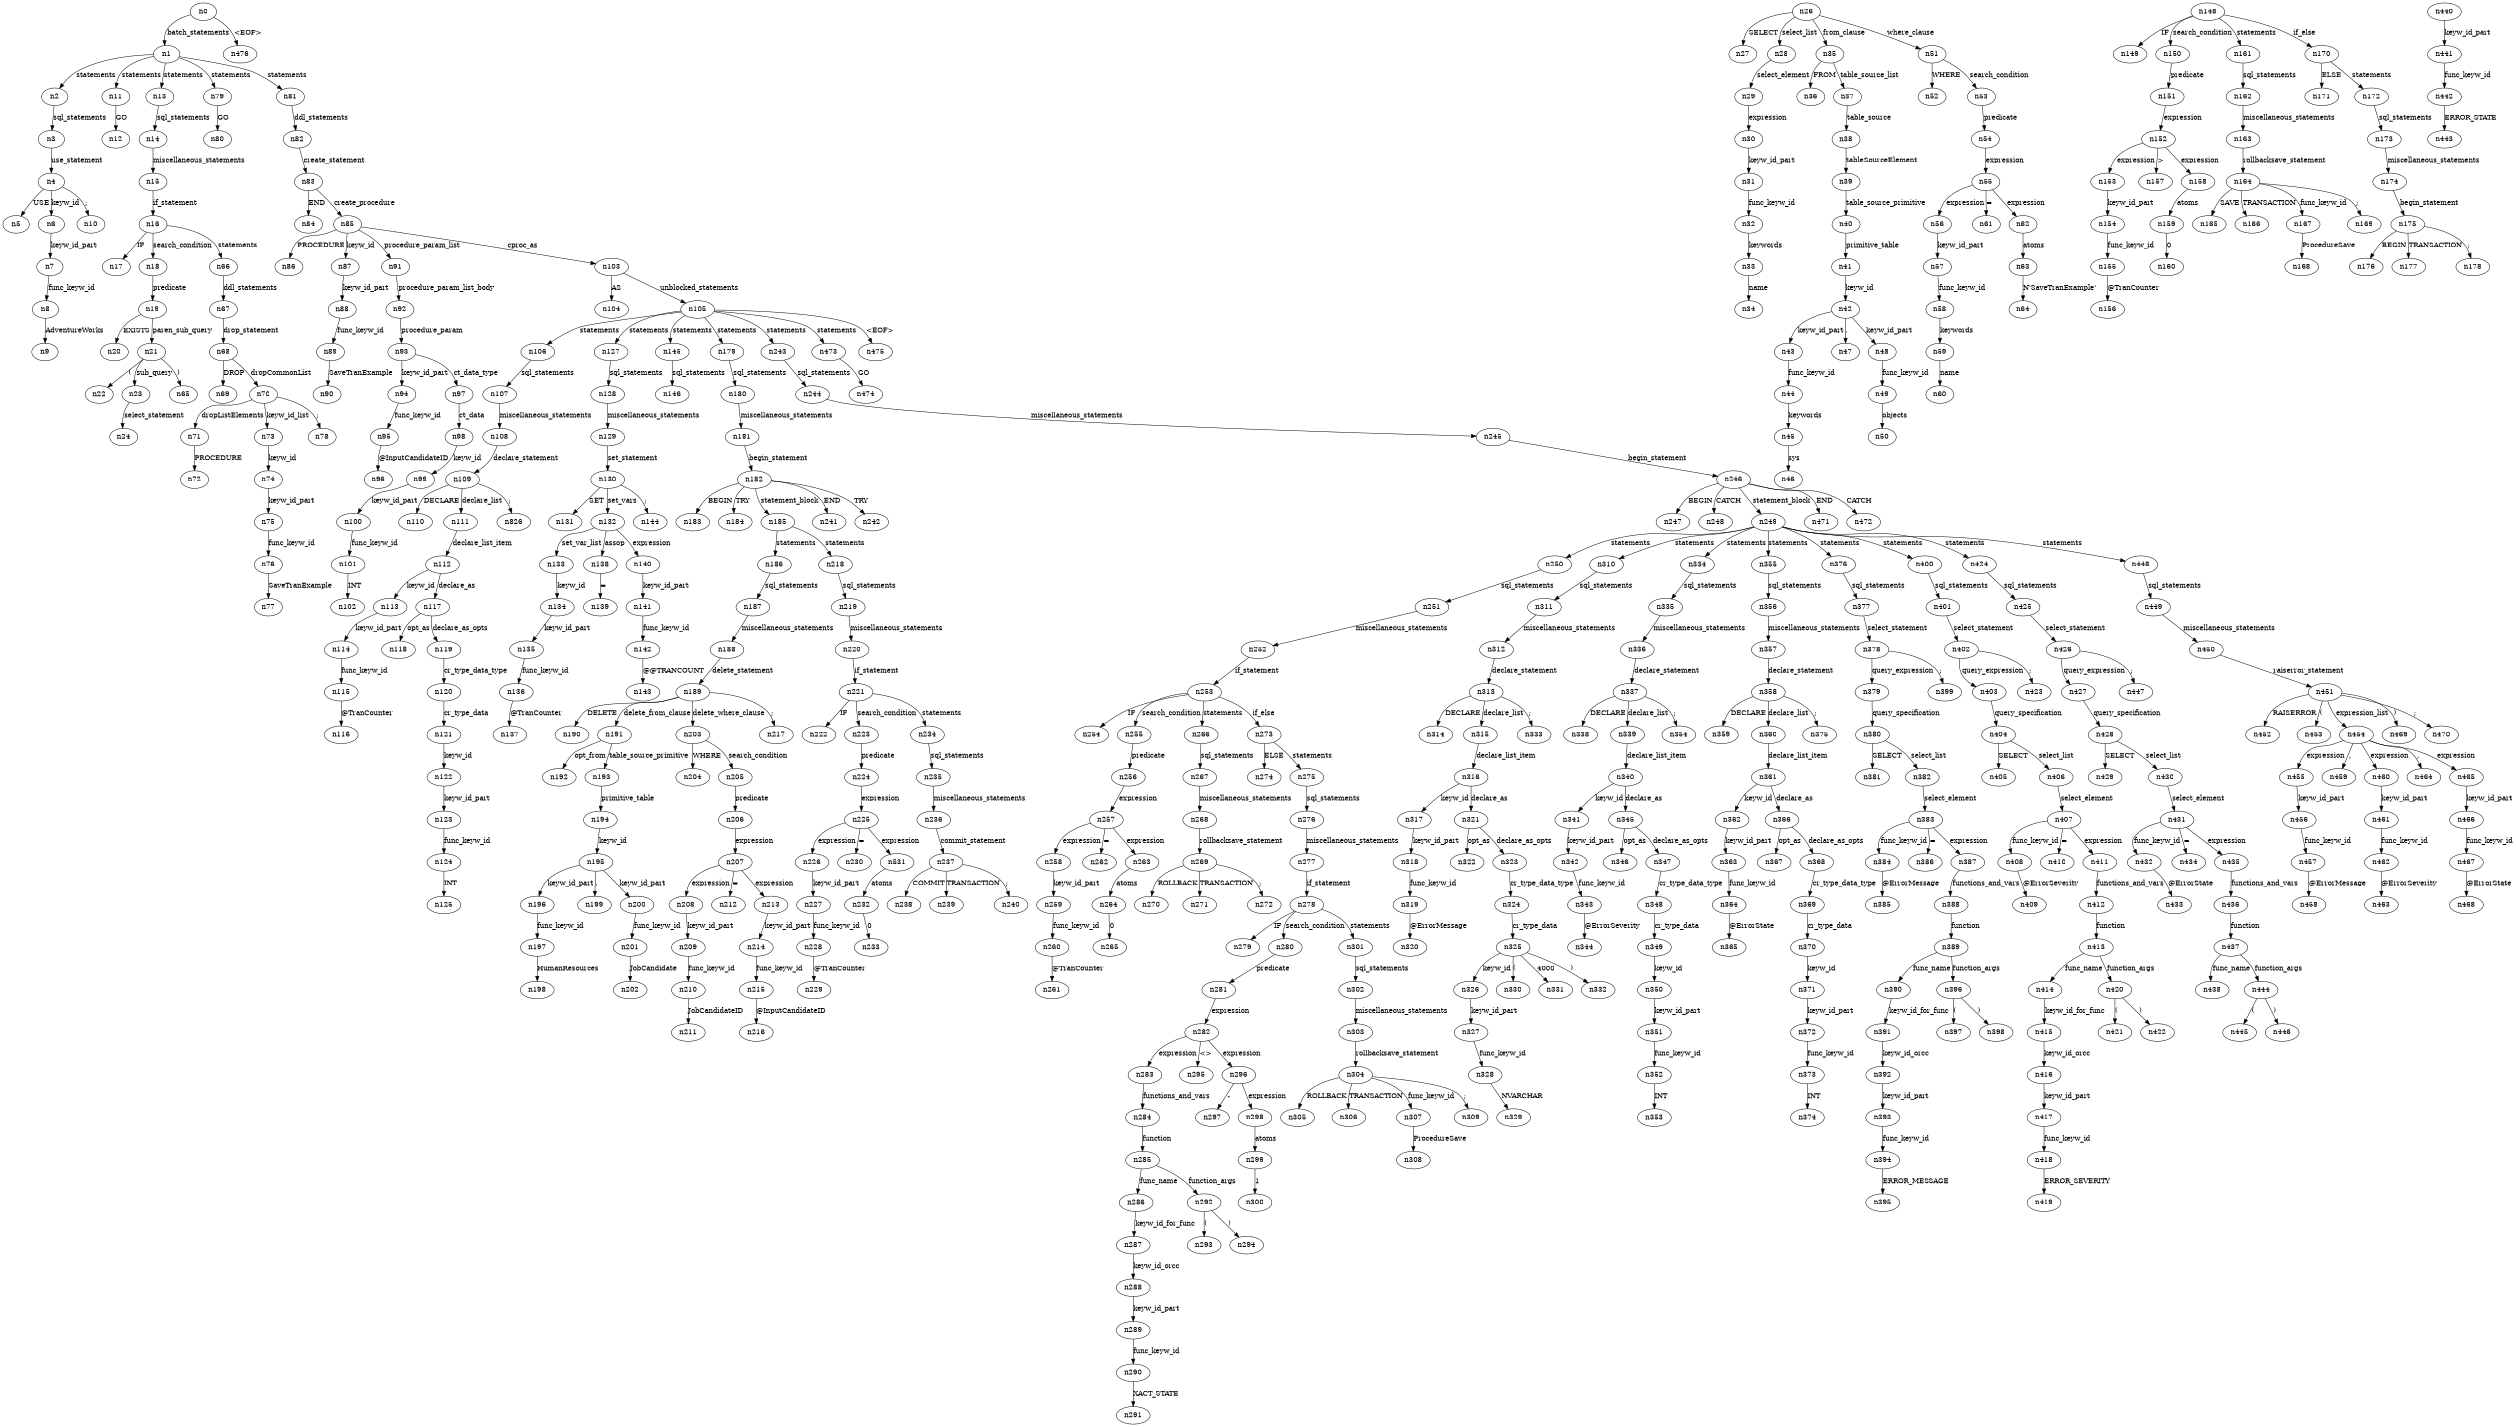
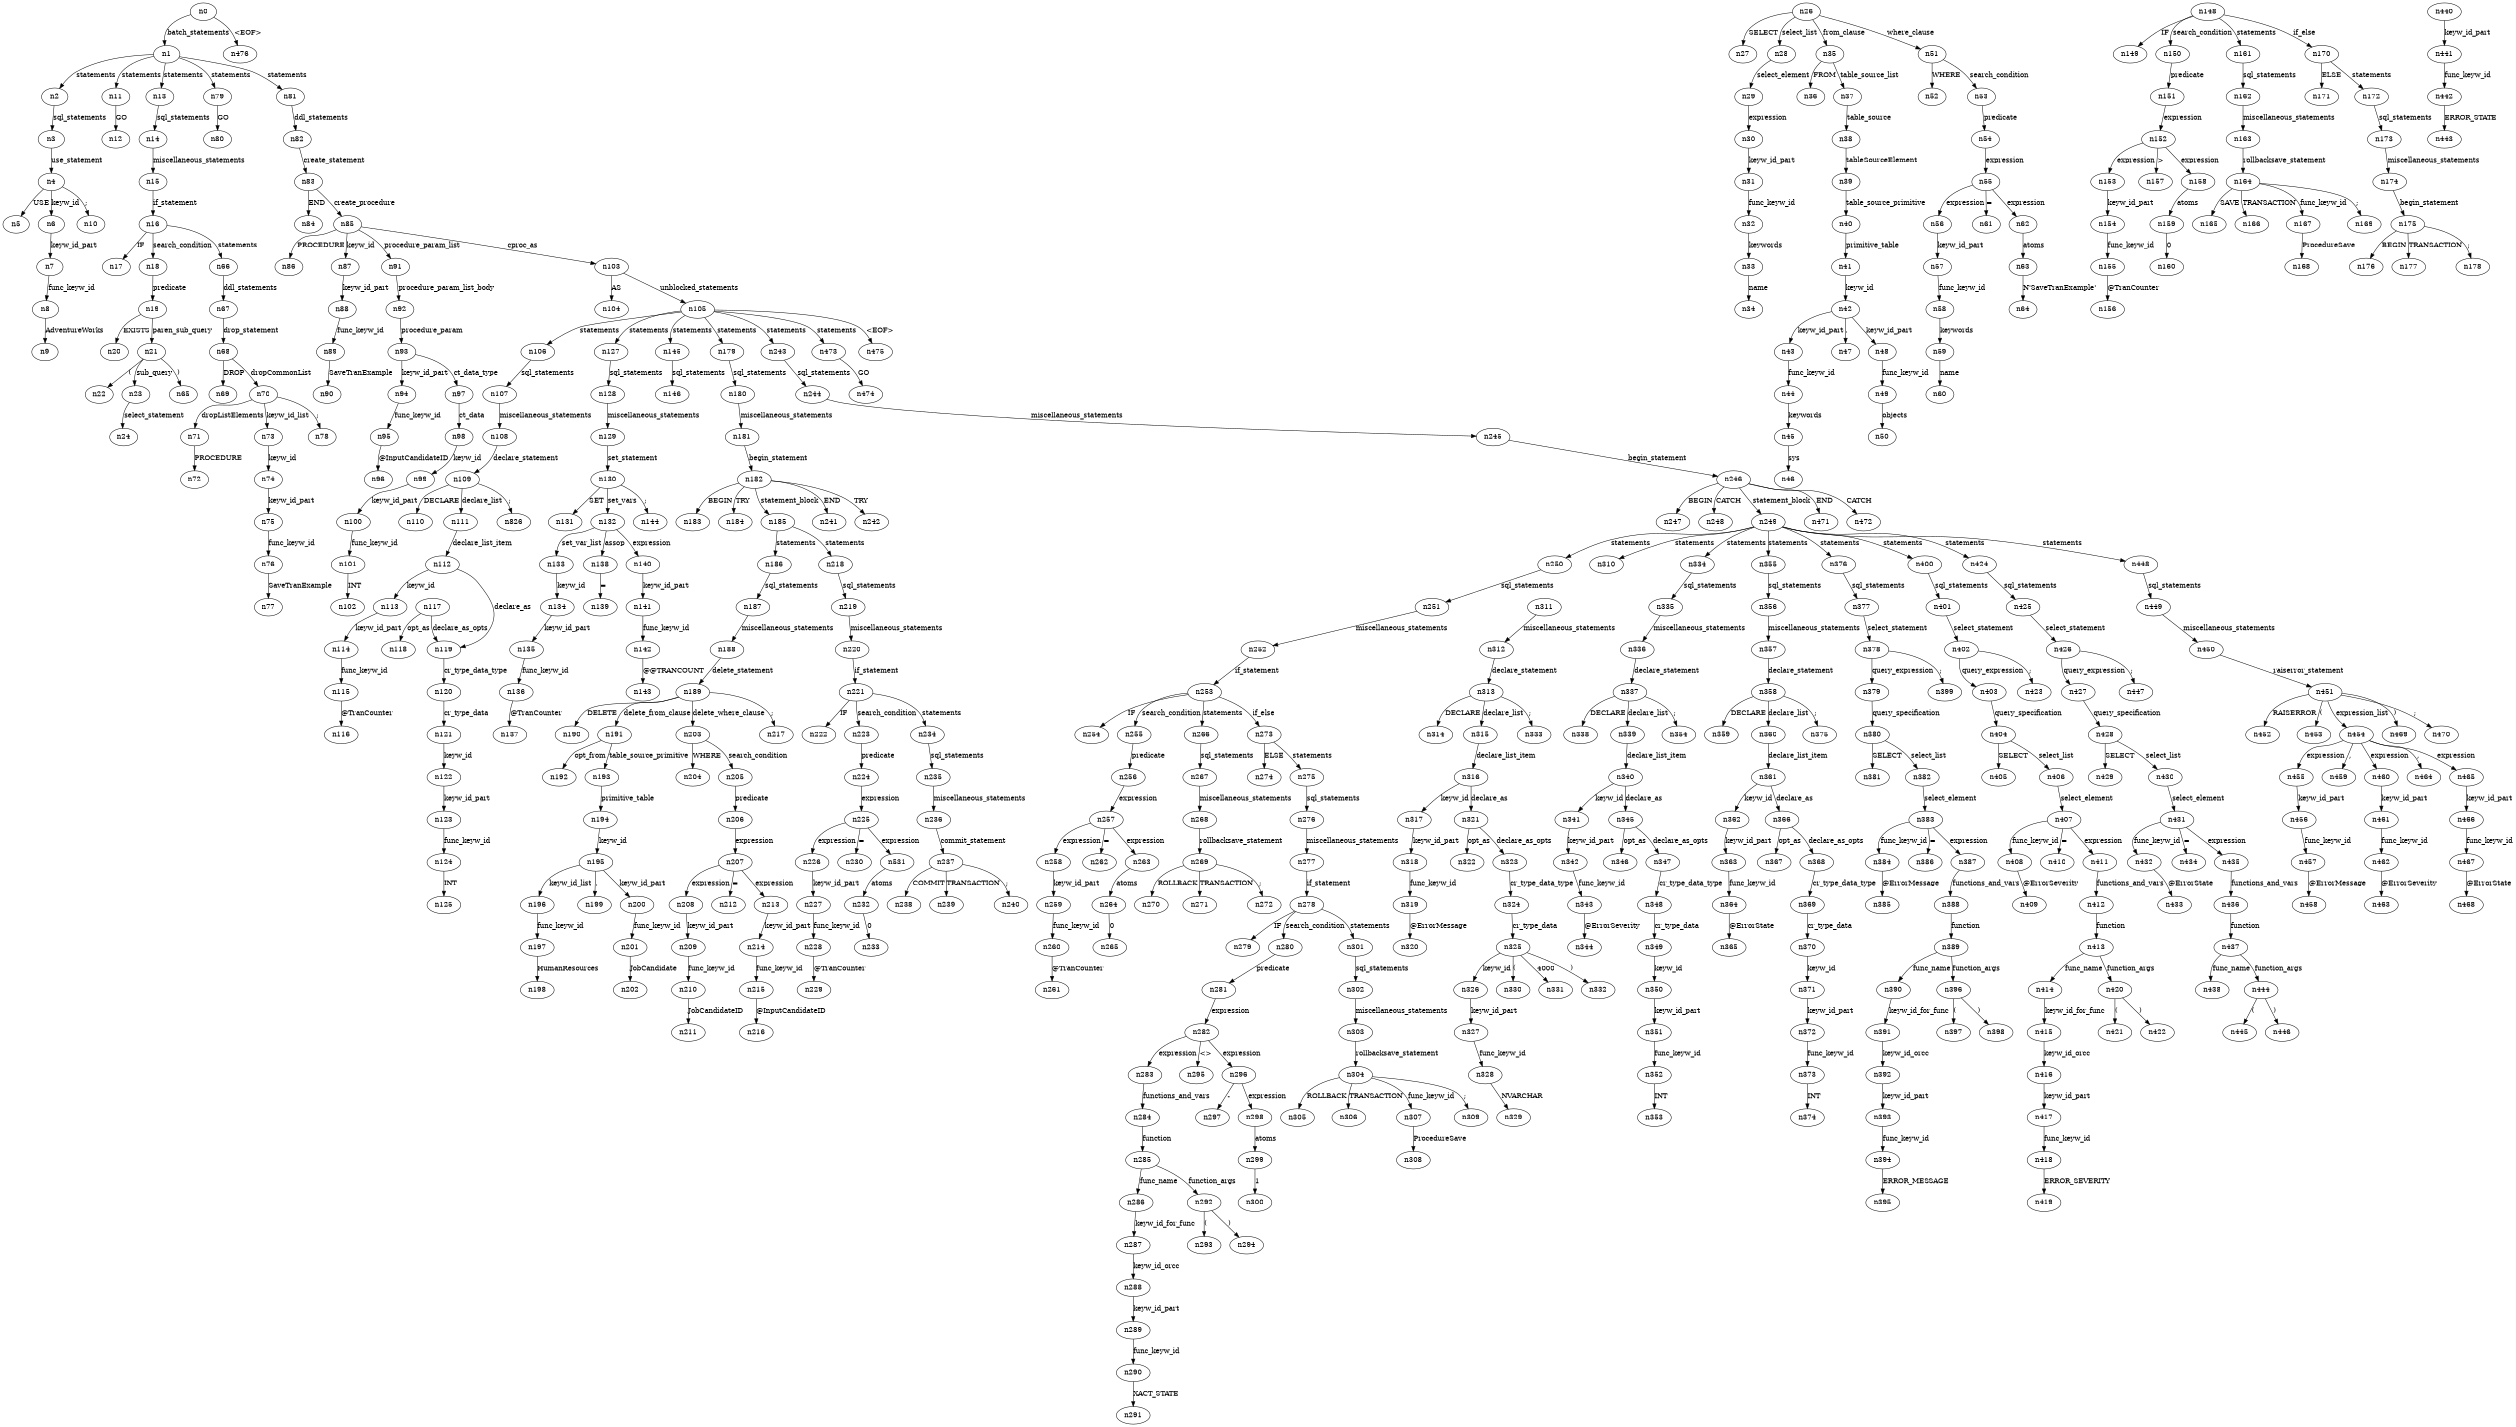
edge "n112" -> "n117": now "n112" -> "n119"
edge "n310" -> "n311": removed, label "sql_statements"
edge "n195" -> "n196": label "keyw_id_part" -> "keyw_id_list"
